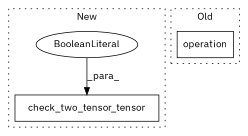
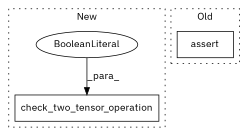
node "operation": label "operation" -> "assert"
node "check_two_tensor_tensor": label "check_two_tensor_tensor" -> "check_two_tensor_operation"
